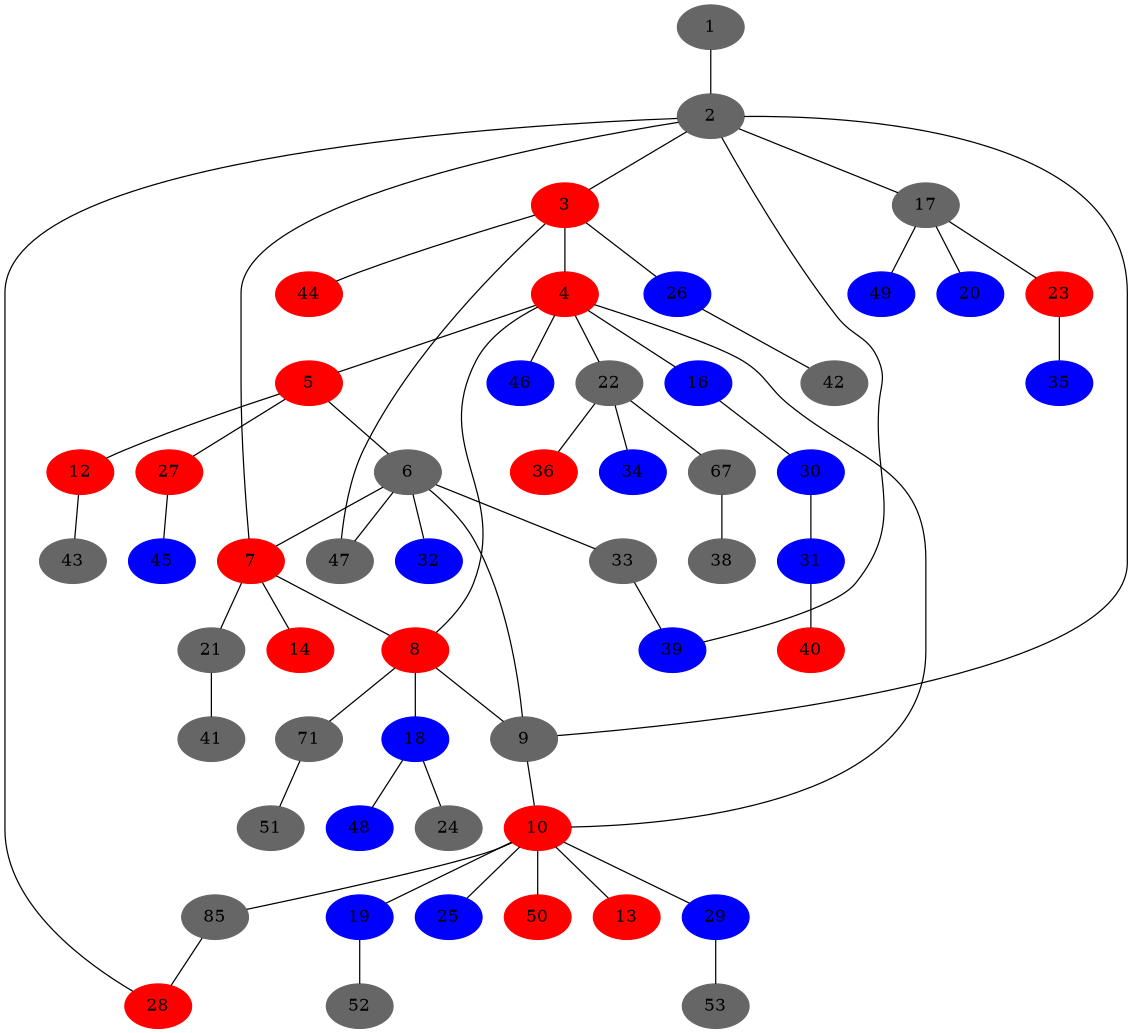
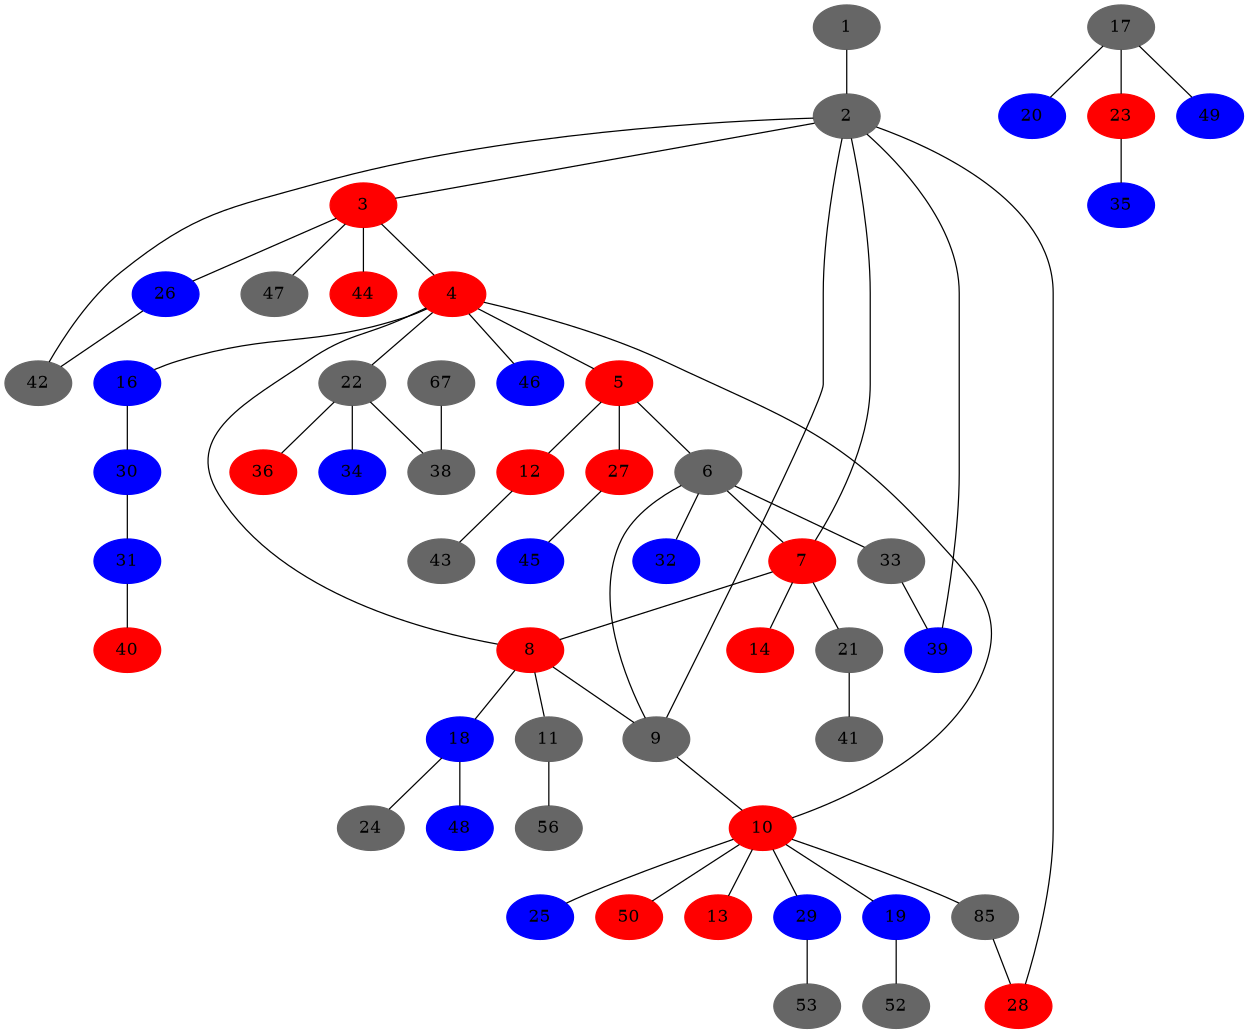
edge "2" -- "17": now "2" -- "42"
edge "22" -- "67": now "22" -- "38"
edge "6" -- "47": removed
node "71": label "71" -> "11"
node "51": label "51" -> "56"
